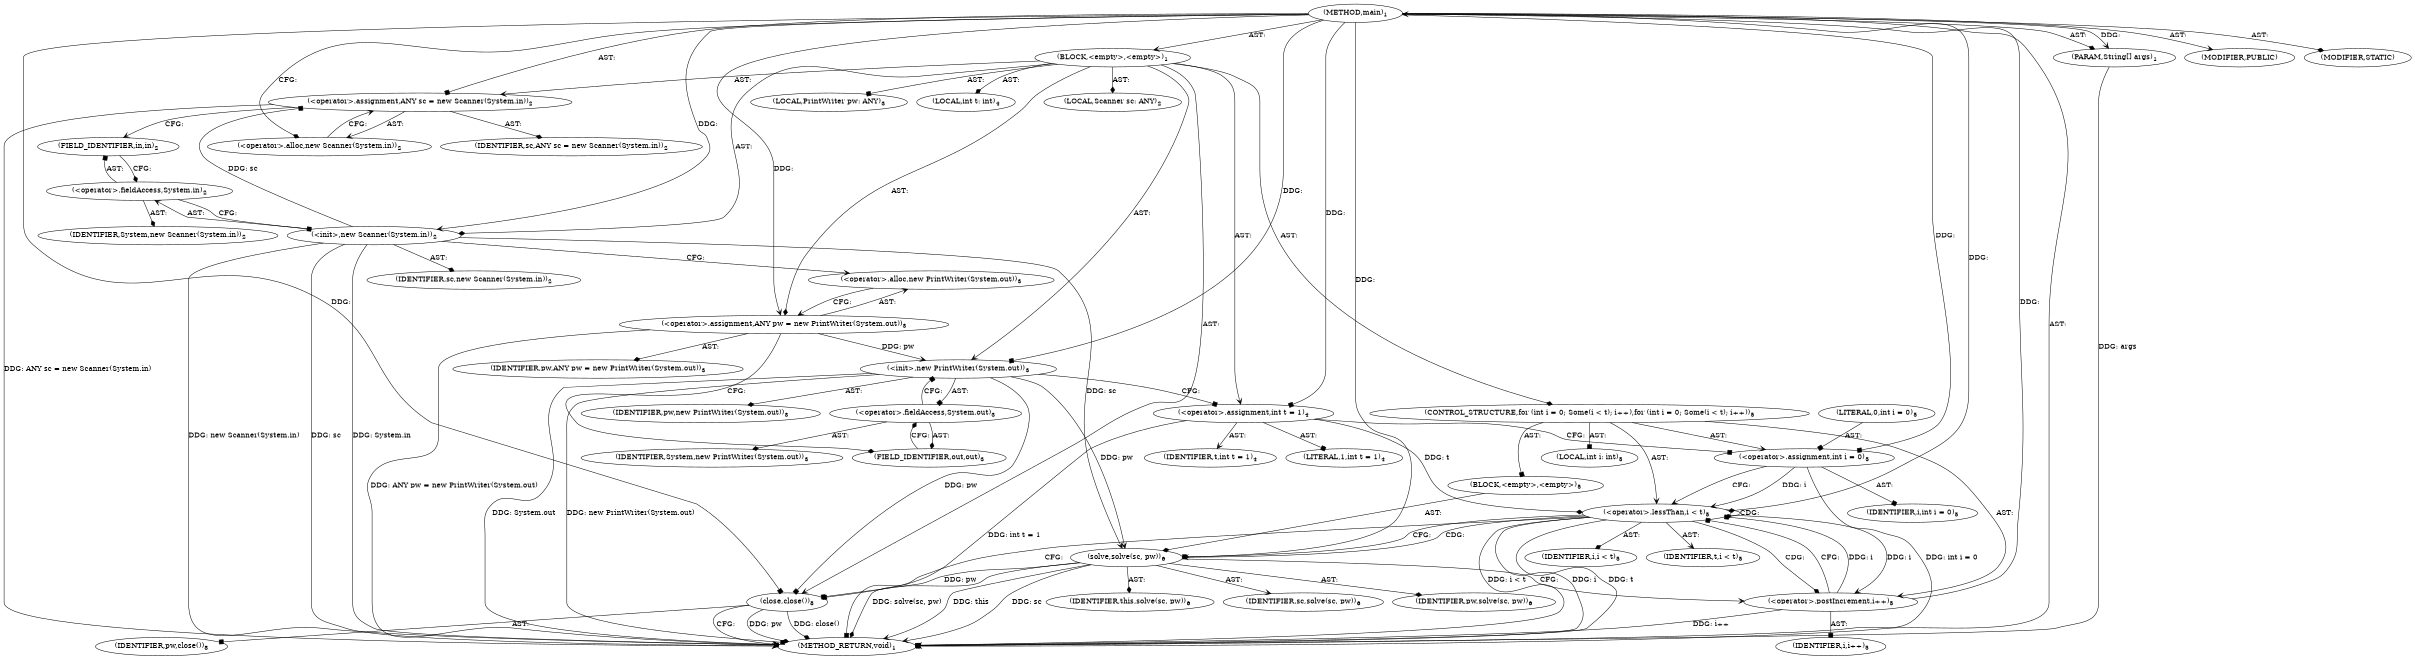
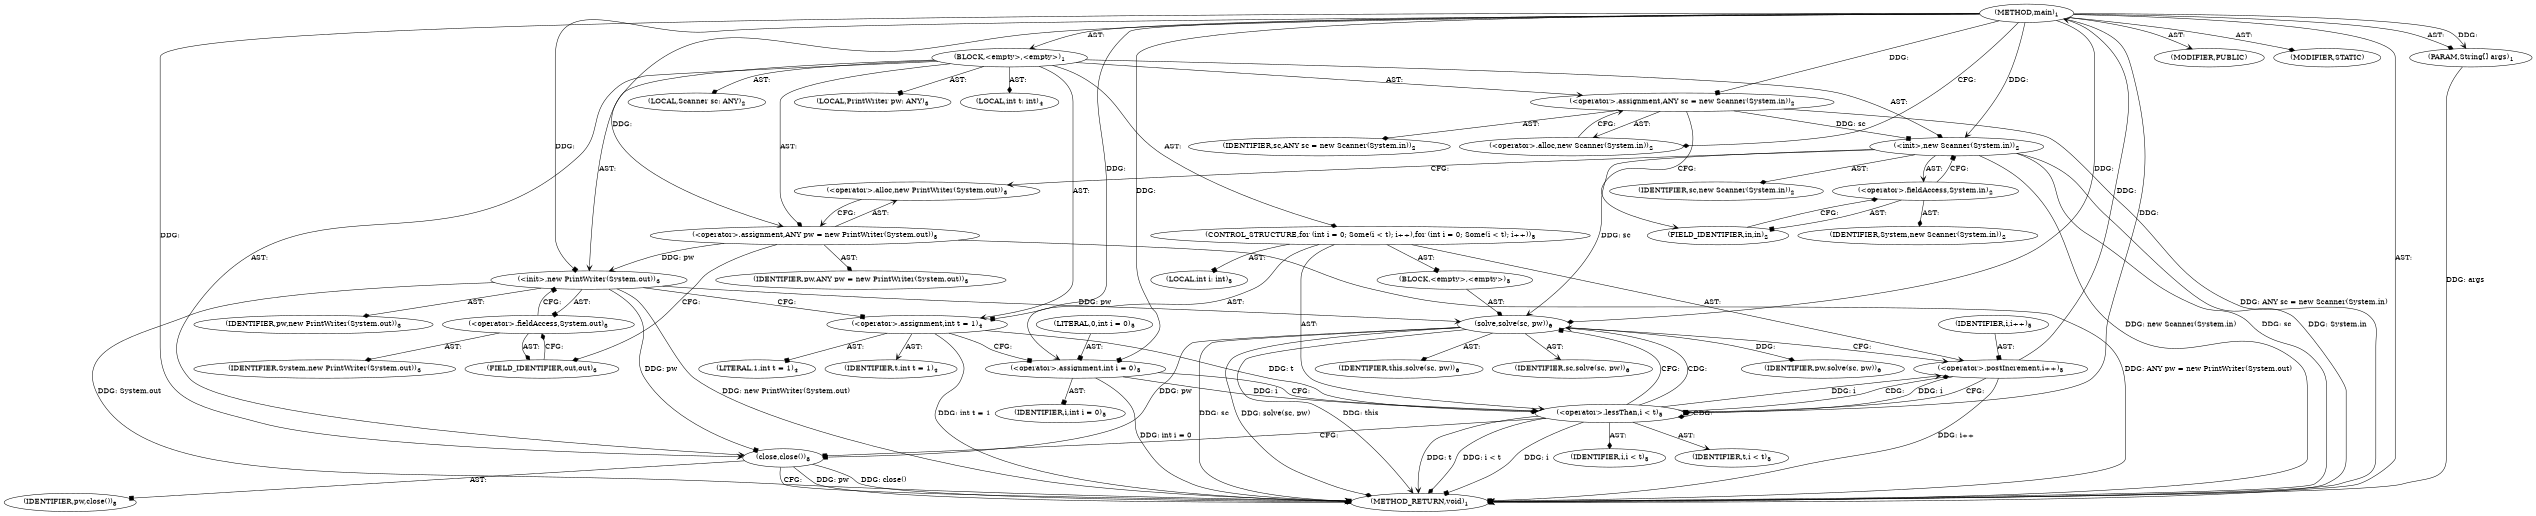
edge "(METHOD,main)" -> "(close,close())": arrowhead box -> vee
edge "(METHOD,main)" -> "(<operator>.assignment,ANY sc = new Scanner(System.in))": label "AST: " -> "DDG: "
edge "(<init>,new Scanner(System.in))" -> "(<operator>.assignment,ANY sc = new Scanner(System.in))": reversed
edge "(solve,solve(sc, pw))" -> "(IDENTIFIER,pw,solve(sc, pw))": label "AST: " -> "DDG: "
edge "(<operator>.postIncrement,i++)" -> "(IDENTIFIER,i,i++)": reversed
